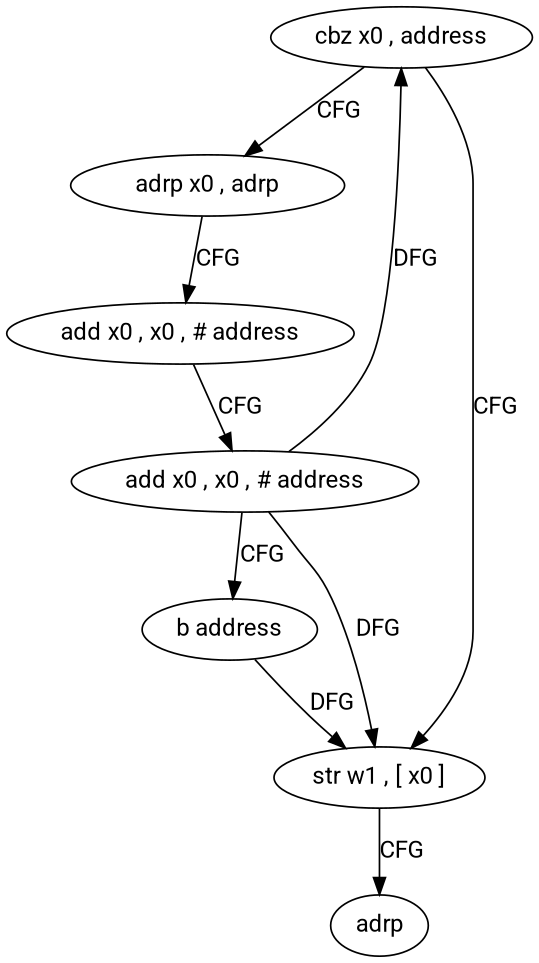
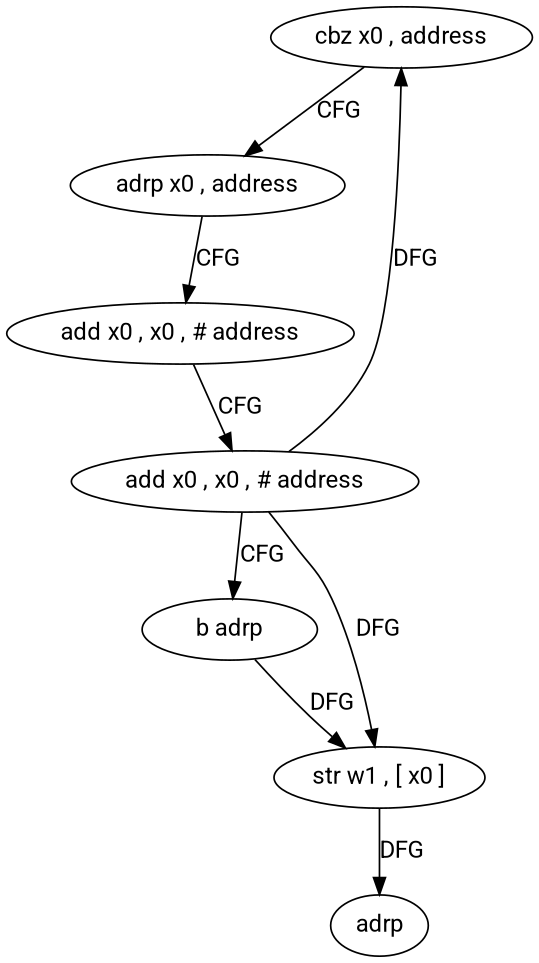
node "adrp x0 , adrp": label "adrp x0 , adrp" -> "adrp x0 , address"
edge "cbz x0 , address" -> "str w1 , [ x0 ]": removed, label "CFG"
node "b address": label "b address" -> "b adrp"
edge "str w1 , [ x0 ]" -> "adrp": label "CFG" -> "DFG"
